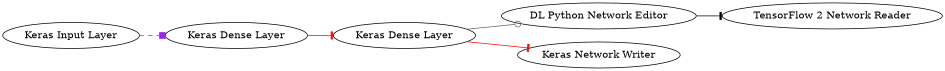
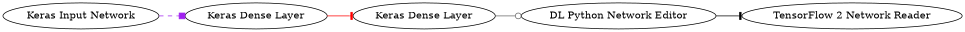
node "Keras Input Layer": label "Keras Input Layer" -> "Keras Input Network"
node "Keras Network Writer": removed
